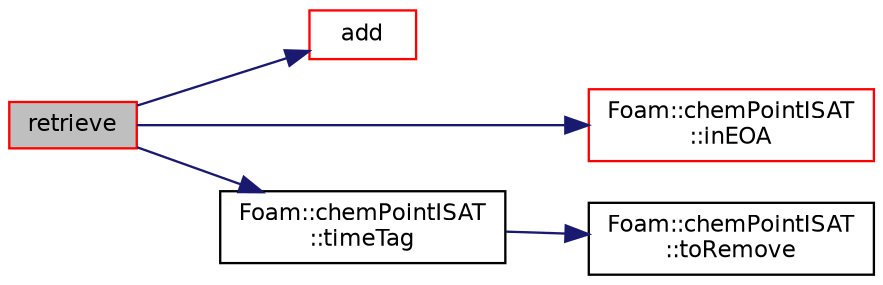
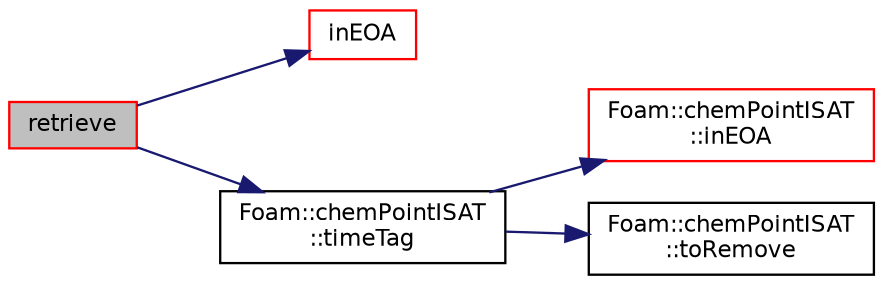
node "add": label "add" -> "inEOA"
edge "retrieve" -> "Foam::chemPointISAT ::inEOA": now "Foam::chemPointISAT ::timeTag" -> "Foam::chemPointISAT ::inEOA"
